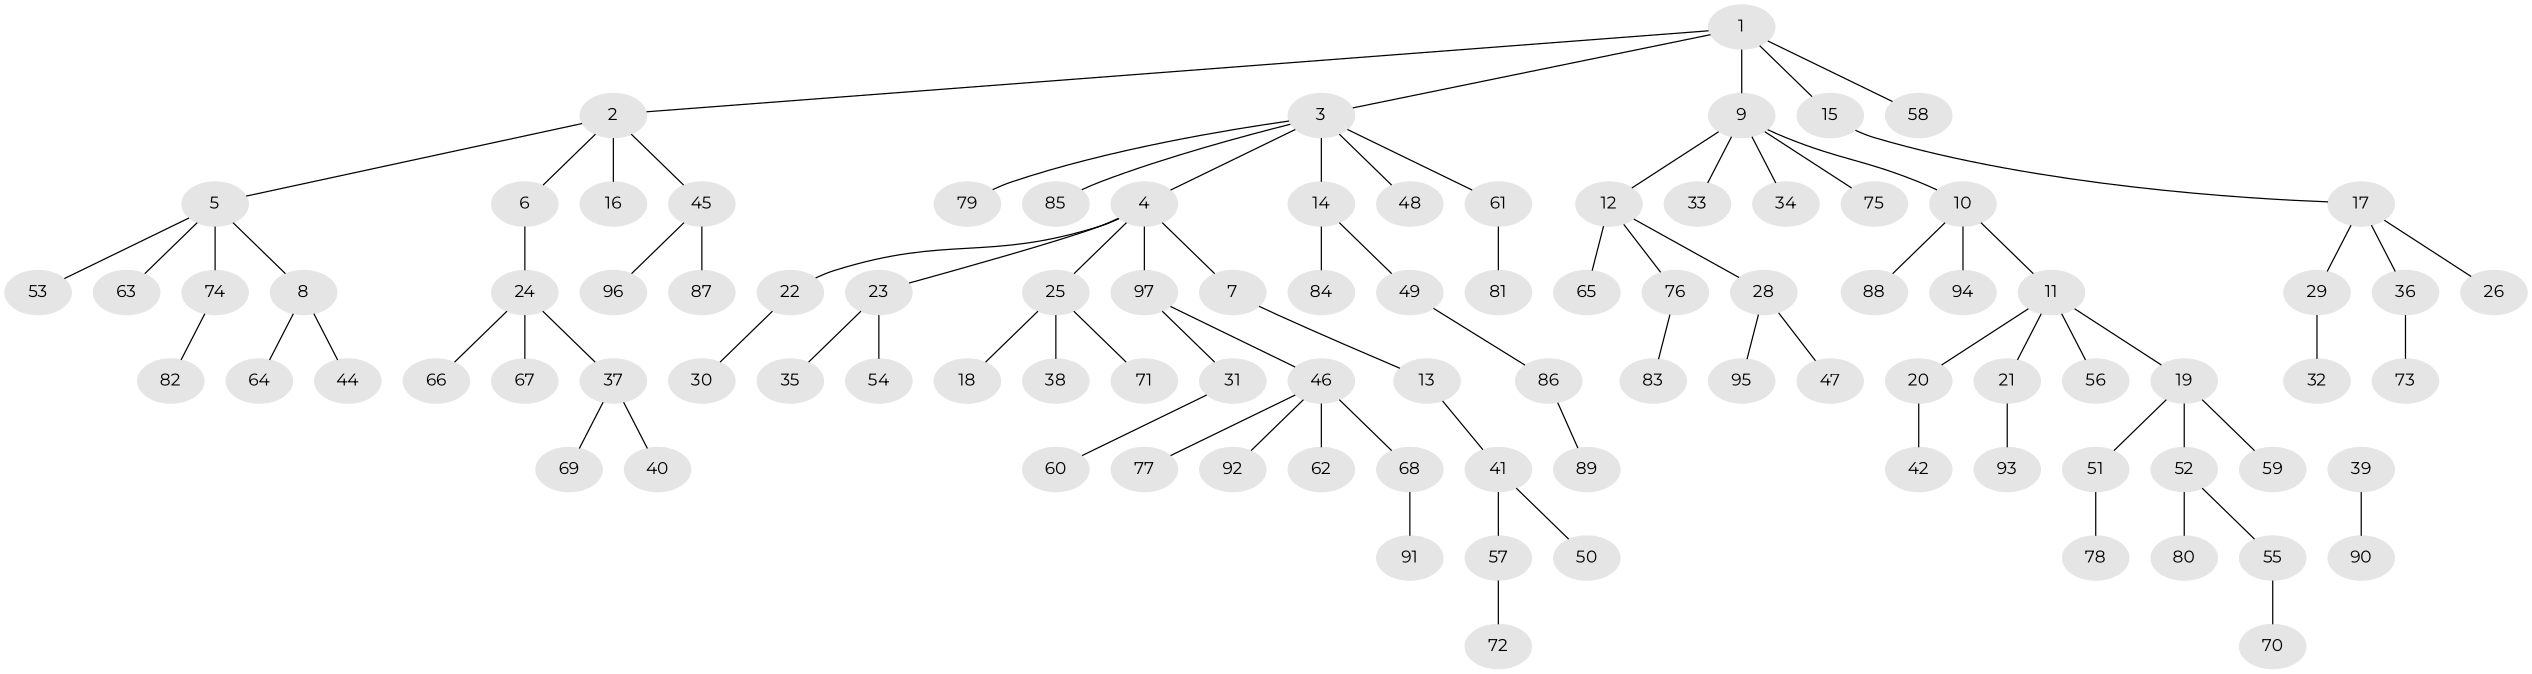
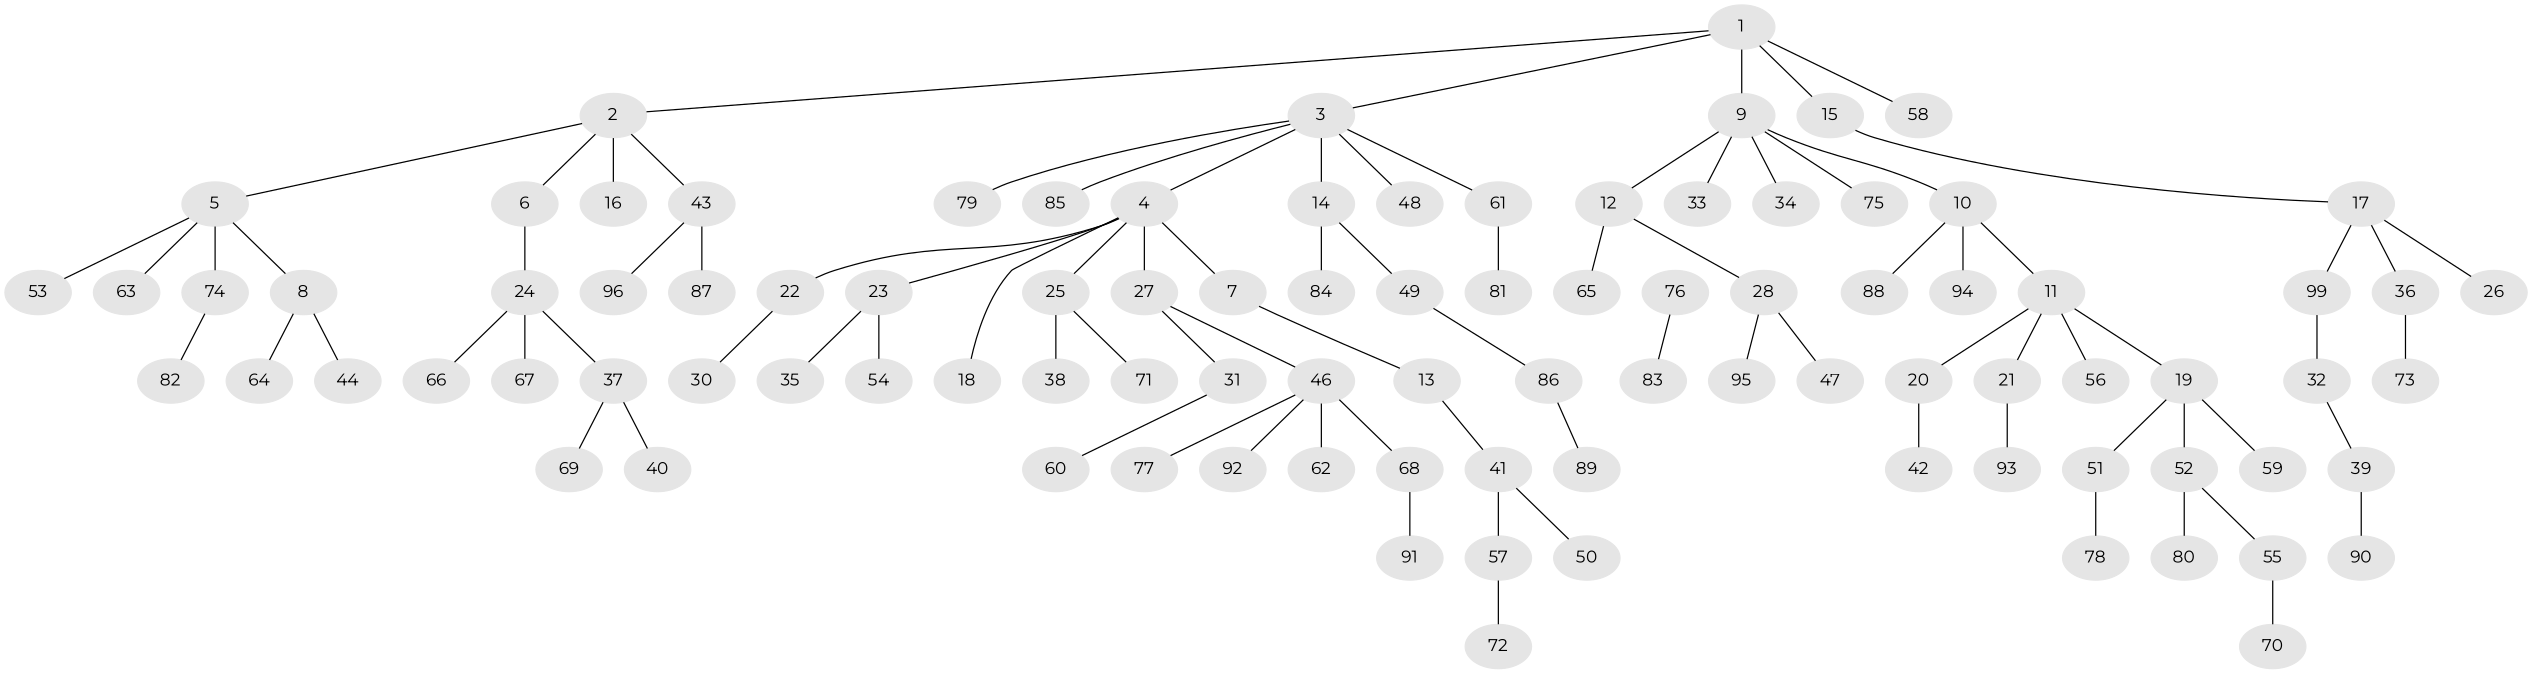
node "45": label "45" -> "43"
edge "12" -- "76": removed
node "97": label "97" -> "27"
node "29": label "29" -> "99"
edge "25" -- "18": now "4" -- "18"
edge "32" -- "39": added
